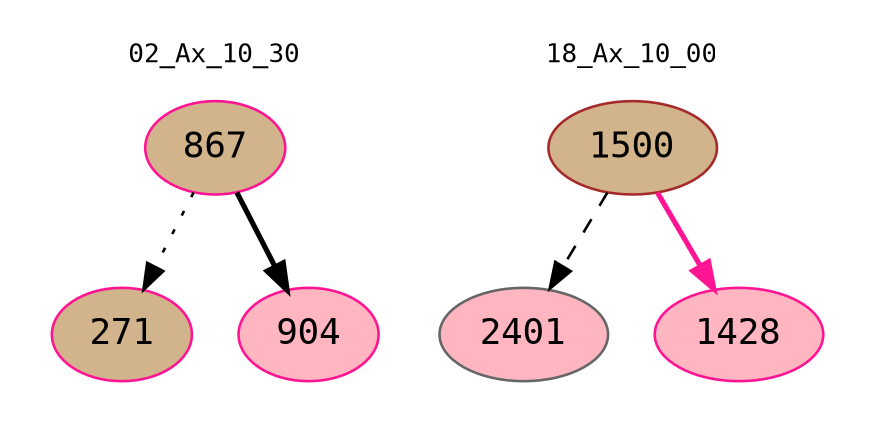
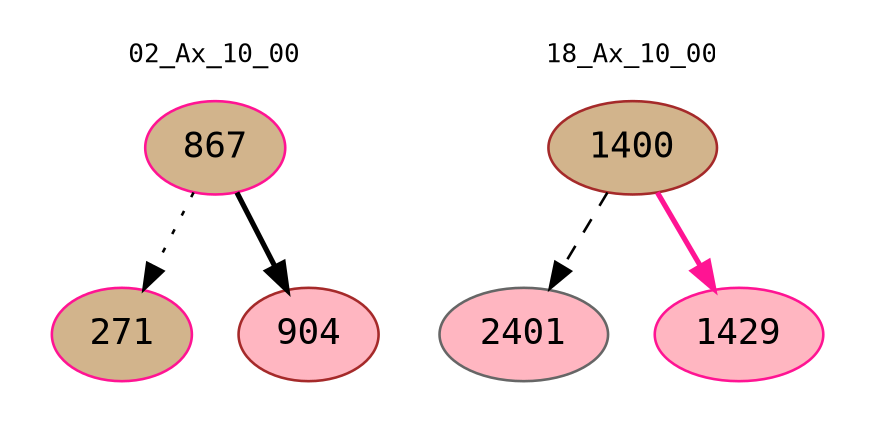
cluster "02_Ax_10_30": label "02_Ax_10_30" -> "02_Ax_10_00"
node "1500": label "1500" -> "1400"
node "904": color deeppink -> brown
node "1428": label "1428" -> "1429"
